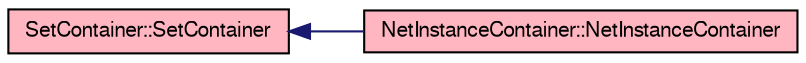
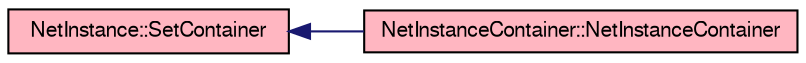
node "SetContainer::SetContainer": label "SetContainer::SetContainer" -> "NetInstance::SetContainer"
